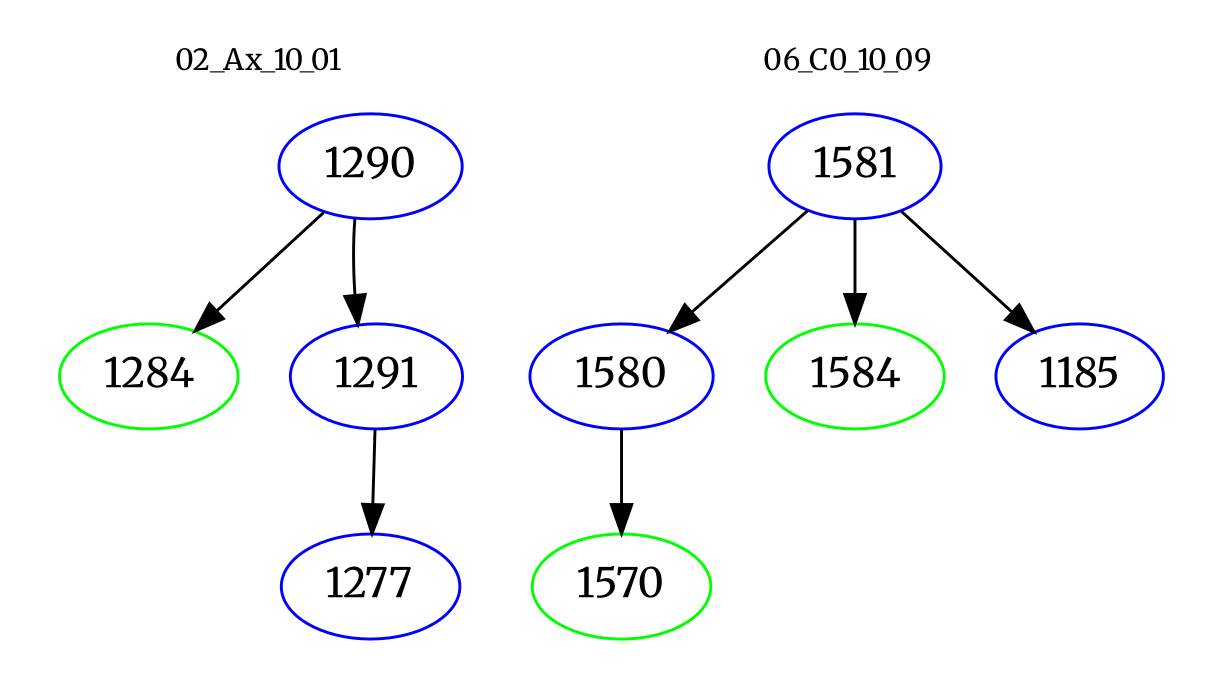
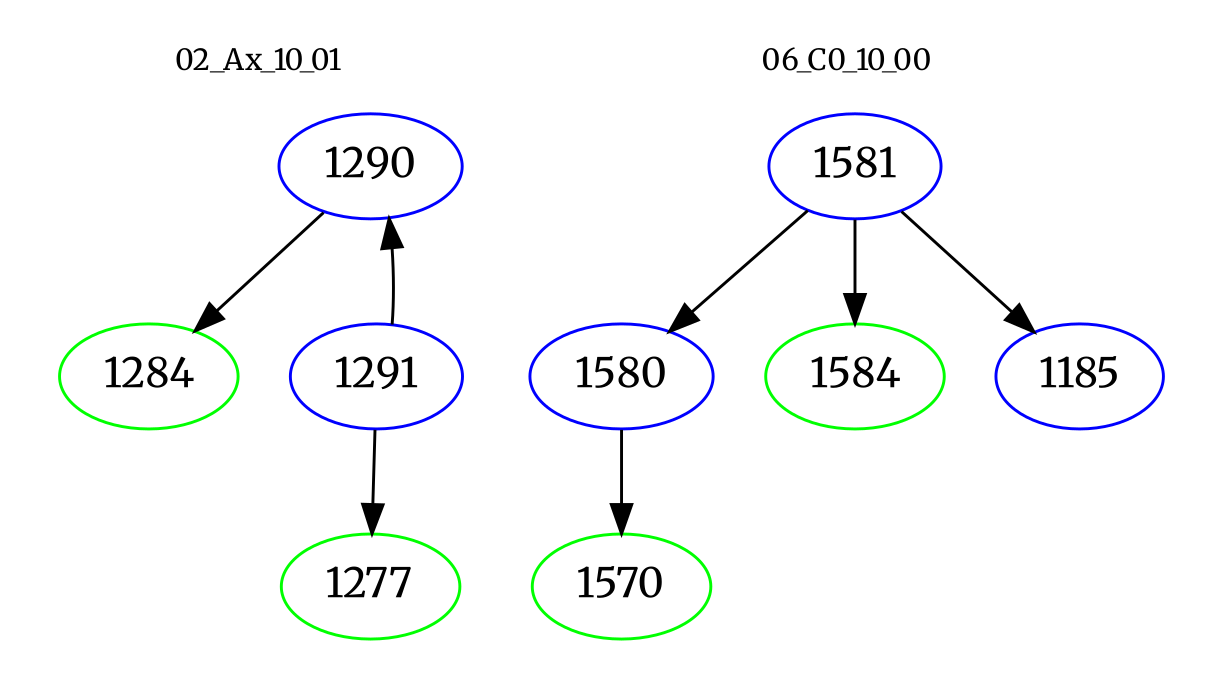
cluster "06_C0_10_09": label "06_C0_10_09" -> "06_C0_10_00"
edge "1290" -> "1291": reversed
node "1277": color blue -> green
